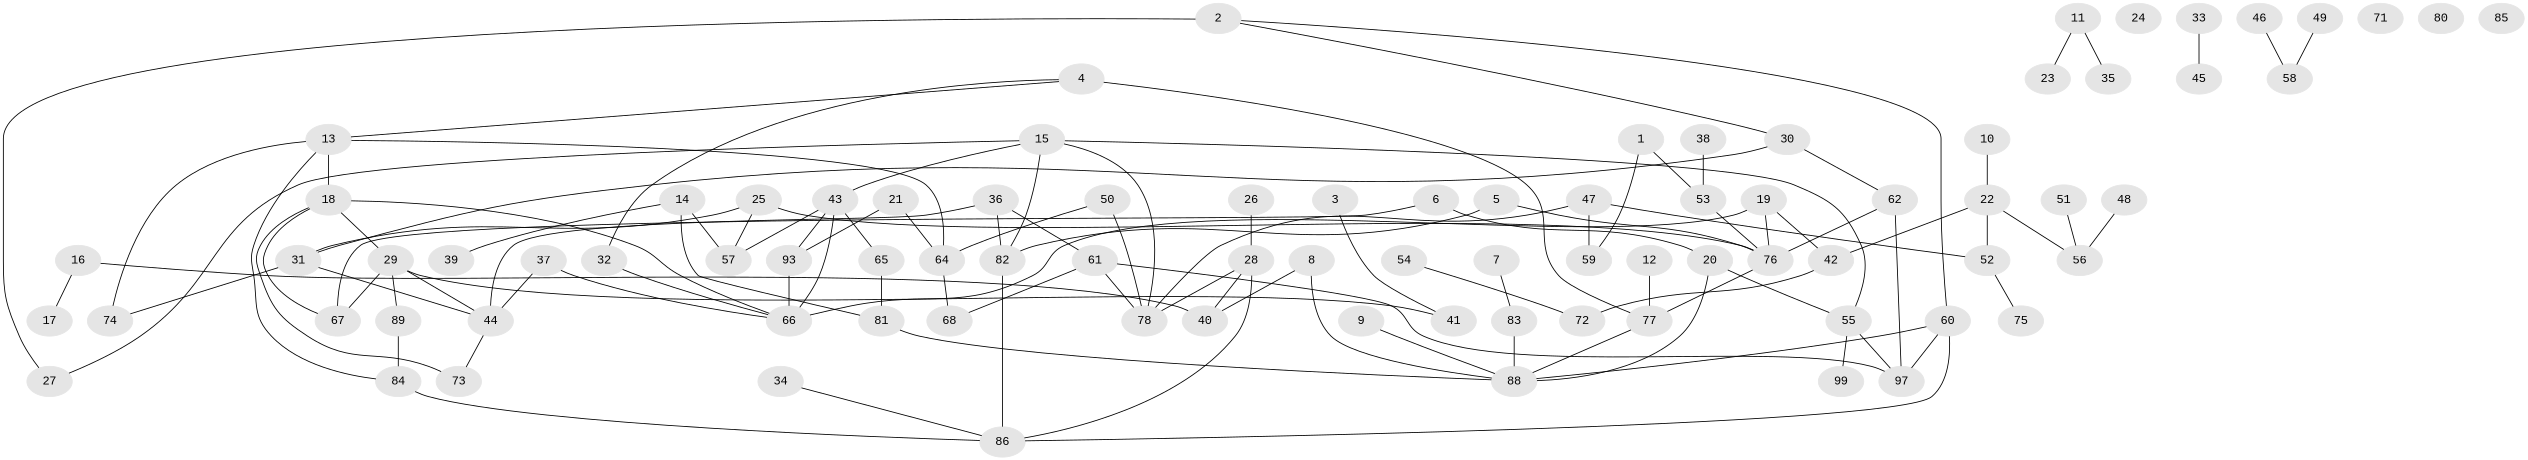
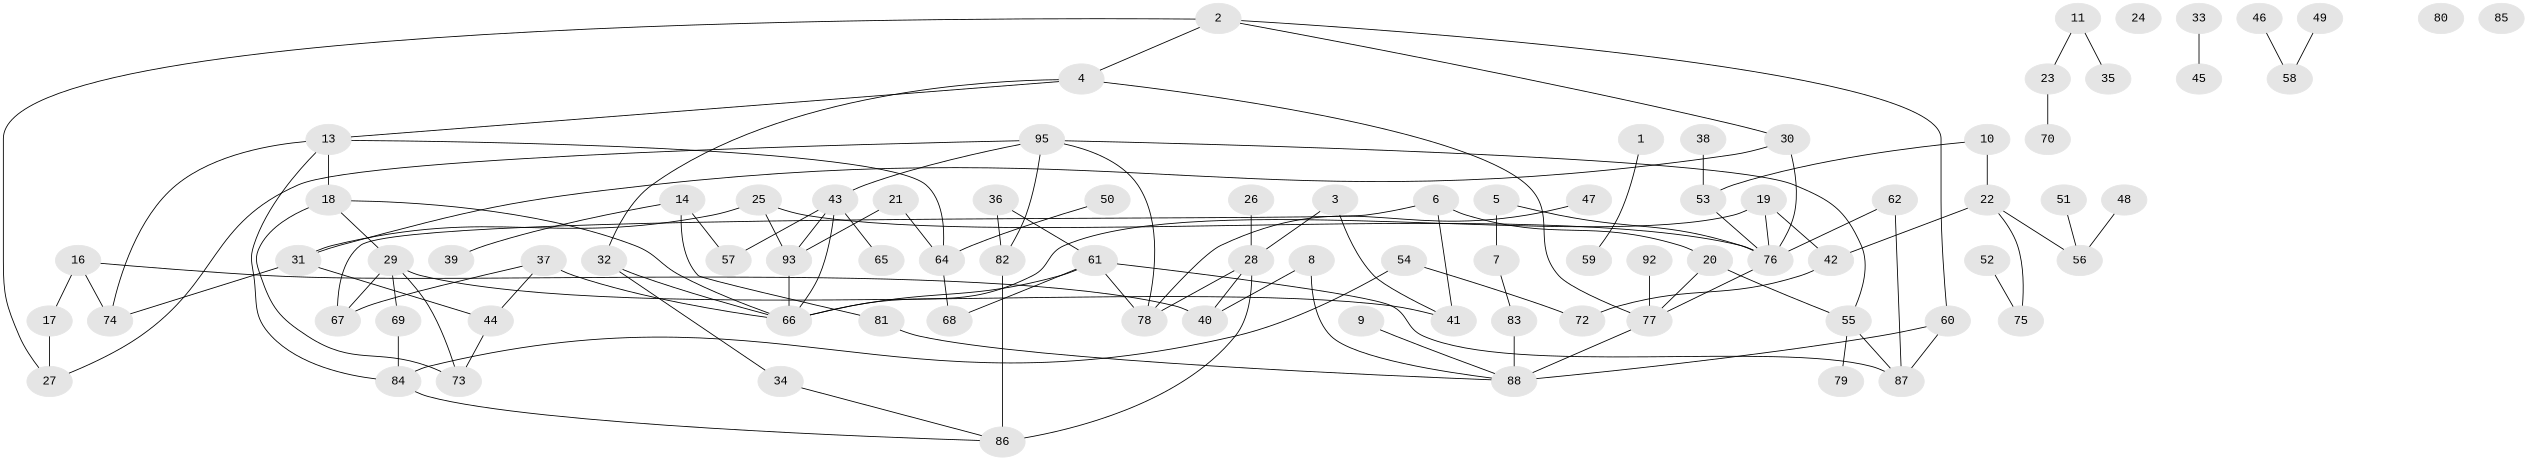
node "71": removed
edge "2" -- "4": added
node "15": label "15" -> "95"
node "70": added
edge "30" -- "62": now "30" -- "76"
edge "1" -- "53": now "10" -- "53"
edge "36" -- "44": removed
edge "25" -- "57": now "25" -- "93"
edge "3" -- "28": added
edge "22" -- "52": now "22" -- "75"
edge "5" -- "82": now "5" -- "7"
edge "47" -- "52": removed
edge "47" -- "59": removed
edge "50" -- "78": removed
edge "6" -- "41": added
node "12": label "12" -> "92"
edge "18" -- "67": now "37" -- "67"
edge "16" -- "74": added
edge "29" -- "44": now "29" -- "73"
edge "65" -- "81": removed
edge "61" -- "66": added
node "89": label "89" -> "69"
edge "32" -- "34": added
edge "17" -- "27": added
edge "54" -- "84": added
edge "20" -- "88": now "20" -- "77"
node "99": label "99" -> "79"
node "97": label "97" -> "87"
edge "60" -- "86": removed
